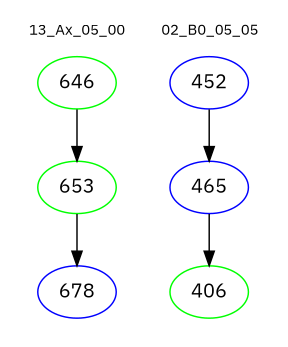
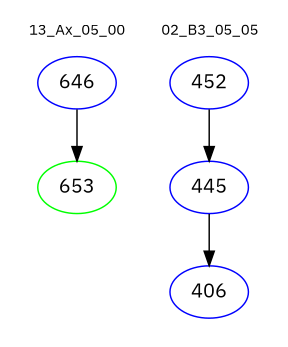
cluster "02_B0_05_05": label "02_B0_05_05" -> "02_B3_05_05"
node "646": color green -> blue
node "465": label "465" -> "445"
node "678": removed
node "406": color green -> blue
